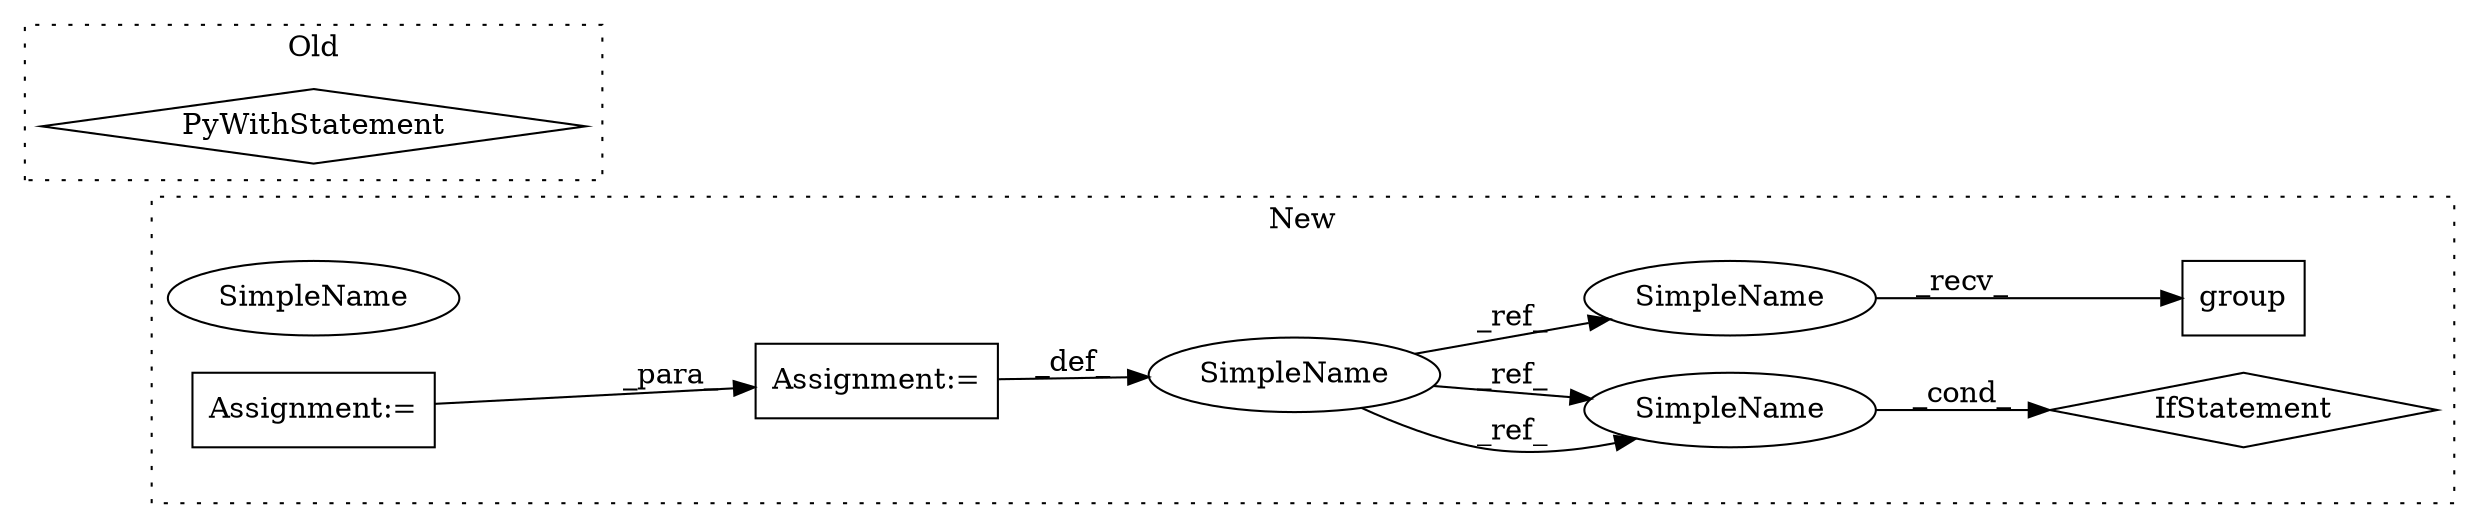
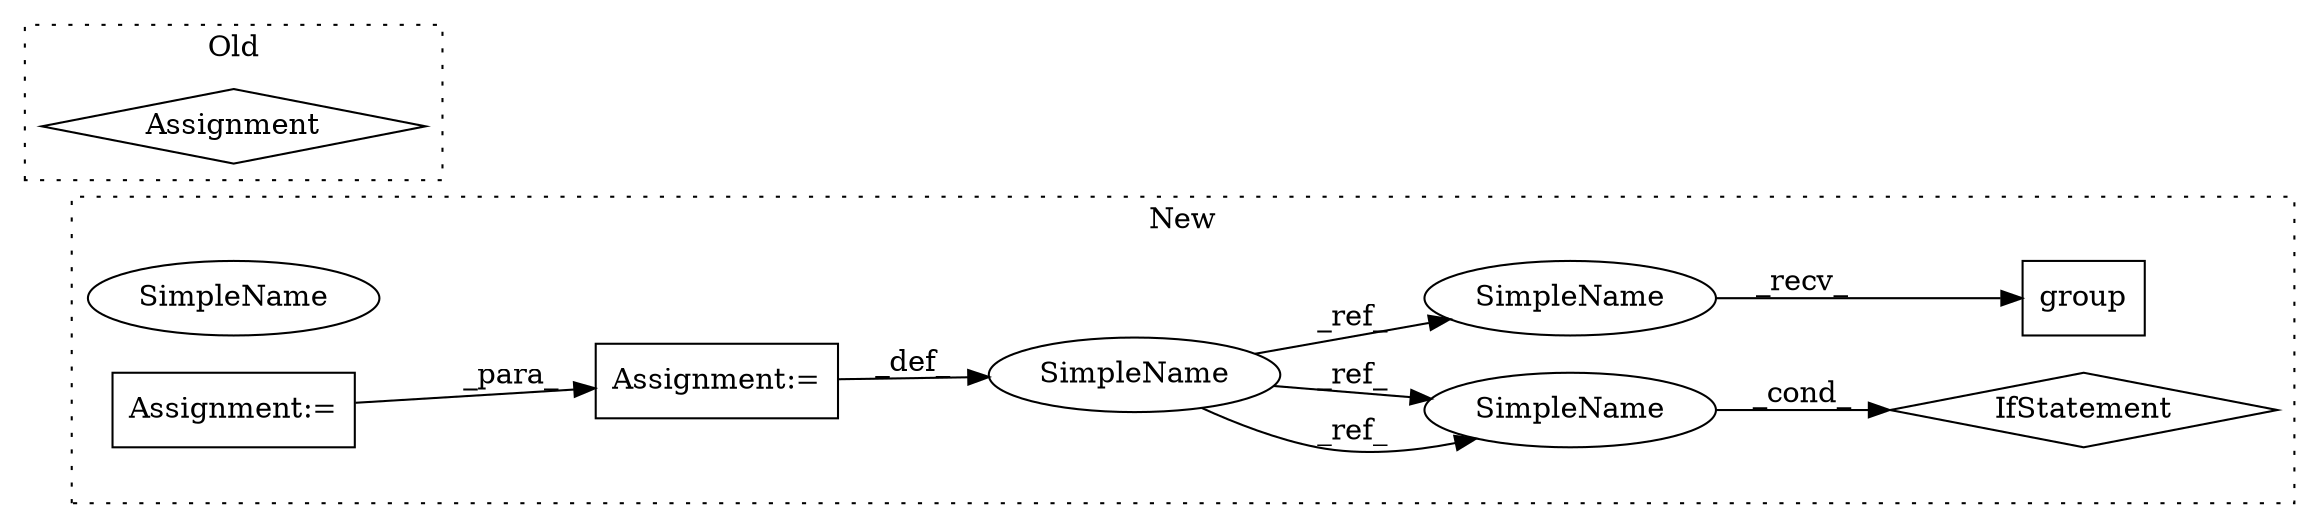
node "PyWithStatement": label "PyWithStatement" -> "Assignment"
